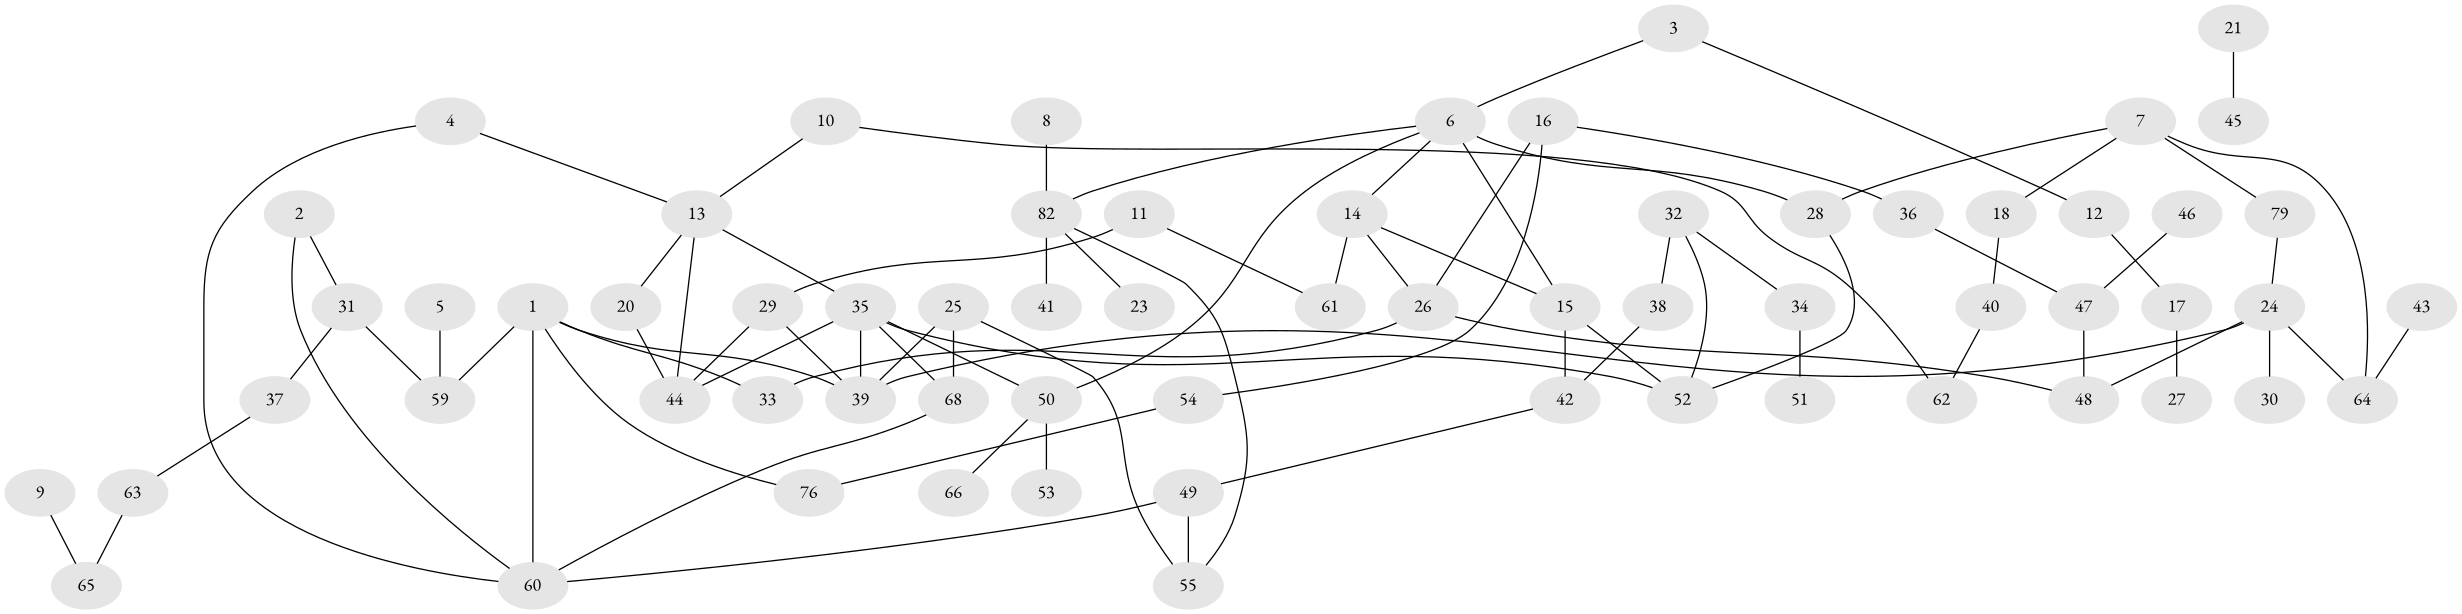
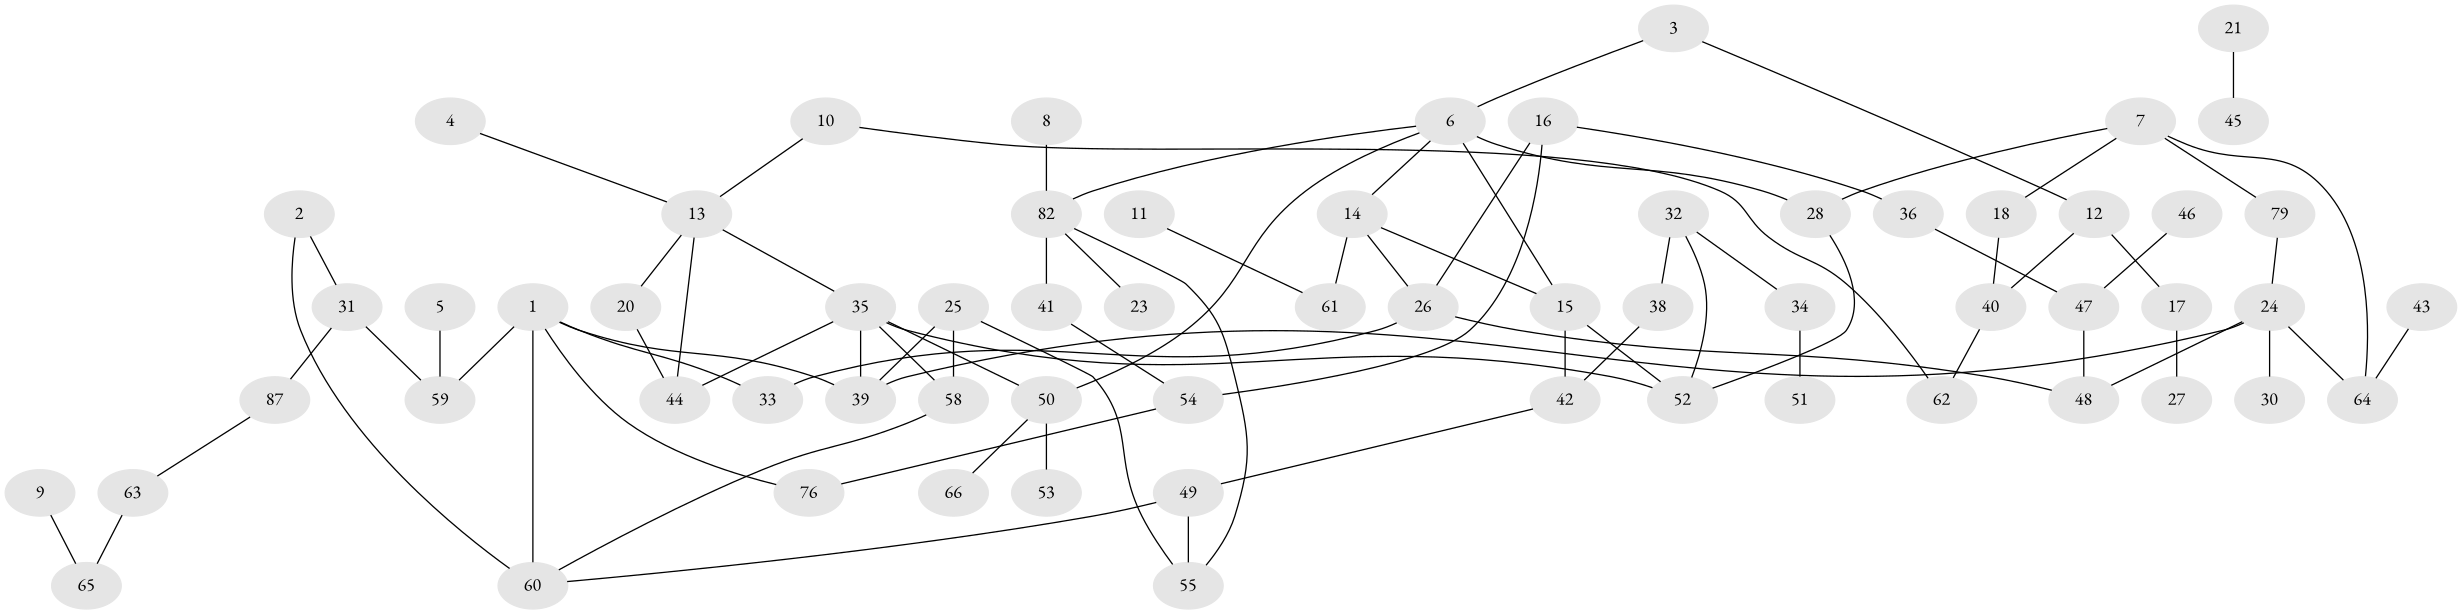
edge "12" -- "40": added
node "29": removed
edge "41" -- "54": added
edge "4" -- "60": removed
node "37": label "37" -> "87"
node "68": label "68" -> "58"
